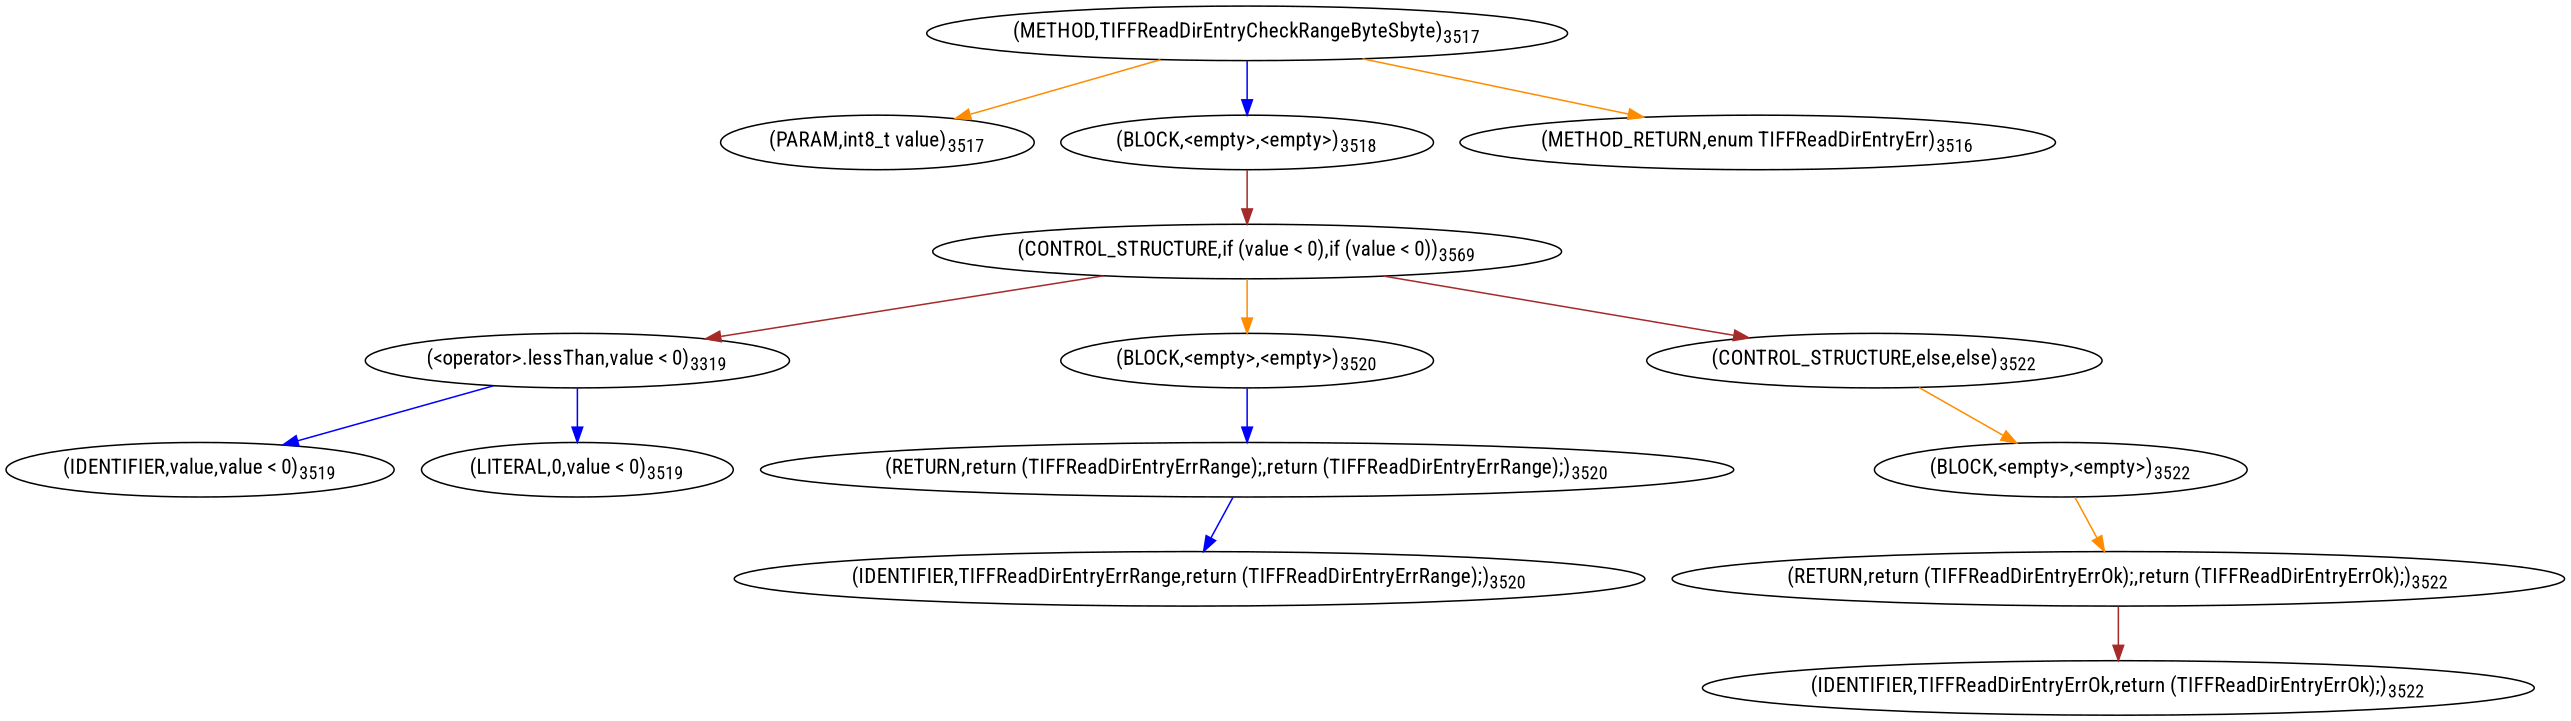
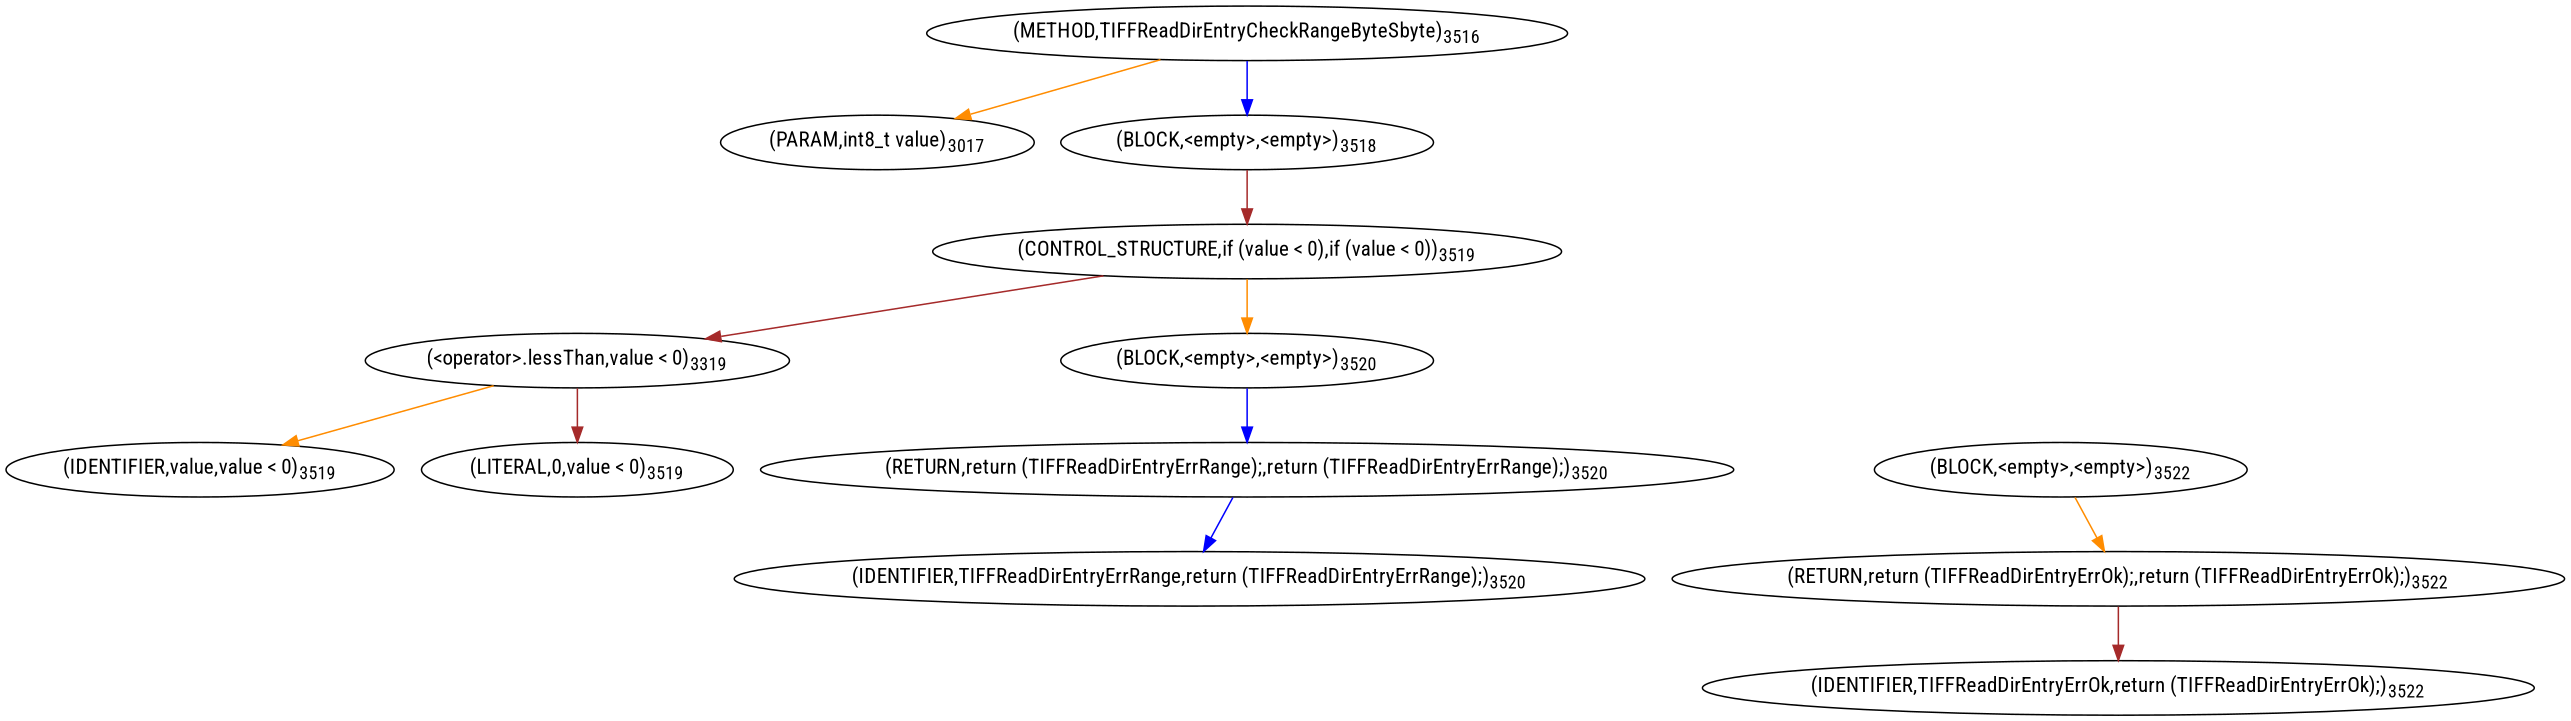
node "(METHOD,TIFFReadDirEntryCheckRangeByteSbyte)": text "3517" -> "3516"
node "(PARAM,int8_t value)": text "3517" -> "3017"
node "(METHOD_RETURN,enum TIFFReadDirEntryErr)": removed
node "(CONTROL_STRUCTURE,if (value < 0),if (value < 0))": text "3569" -> "3519"
node "(CONTROL_STRUCTURE,else,else)": removed
edge "(<operator>.lessThan,value < 0)" -> "(LITERAL,0,value < 0)": color blue -> brown
edge "(<operator>.lessThan,value < 0)" -> "(IDENTIFIER,value,value < 0)": color blue -> darkorange
